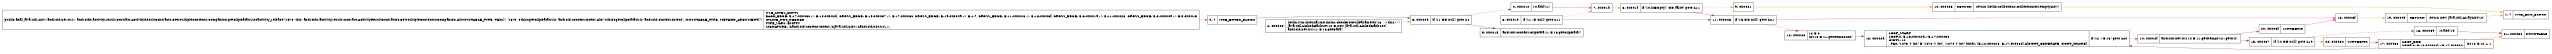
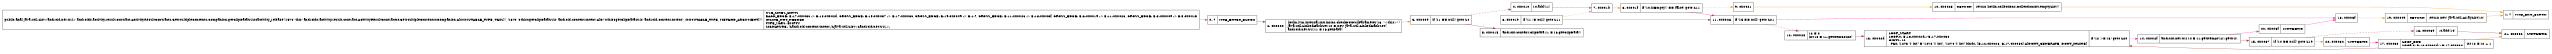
edge "0: ?" -> "3: 0x000e": now "0: ?" -> "2: 0x0000"
node "21: 0x003c": text "IMMUTABLE" -> "SYNTHETIC"
